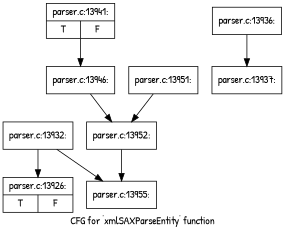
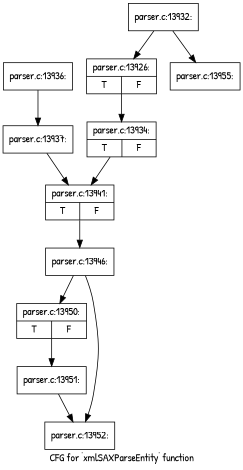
node "parser.c:13934:": added
edge "parser.c:13952:" -> "parser.c:13955:": removed
edge "parser.c:13937:" -> "parser.c:13941:": added
node "parser.c:13950:": added
